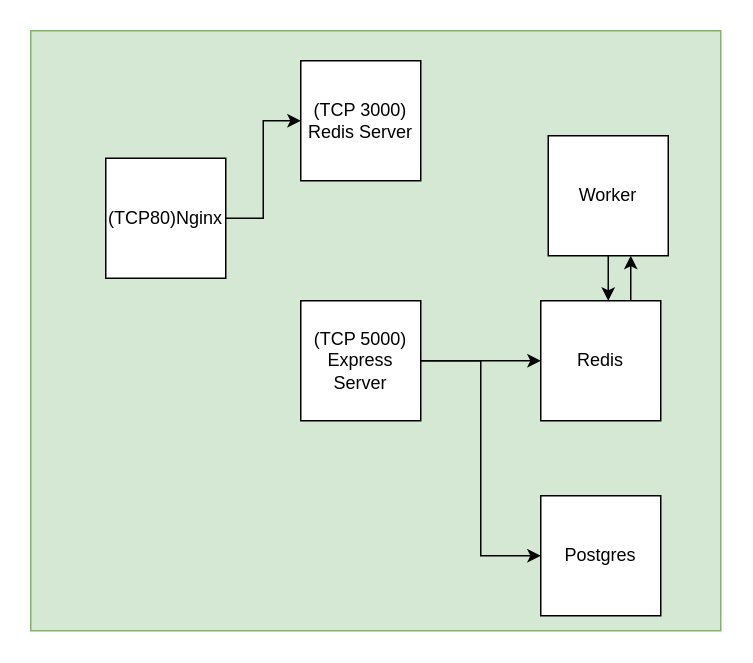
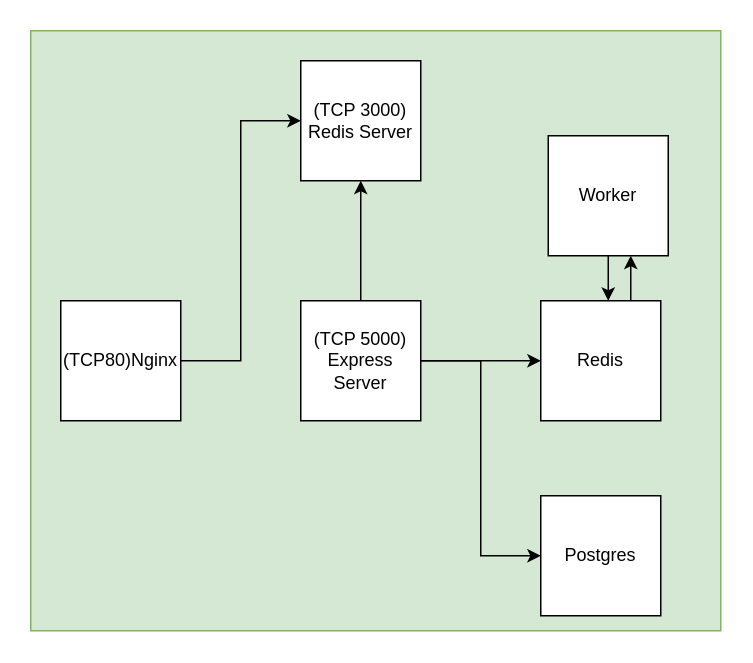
node "(TCP80)Nginx": moved (166, 218) -> (121, 361)
edge "(TCP 5000) Express Server" -> "(TCP 3000) Redis Server": added
